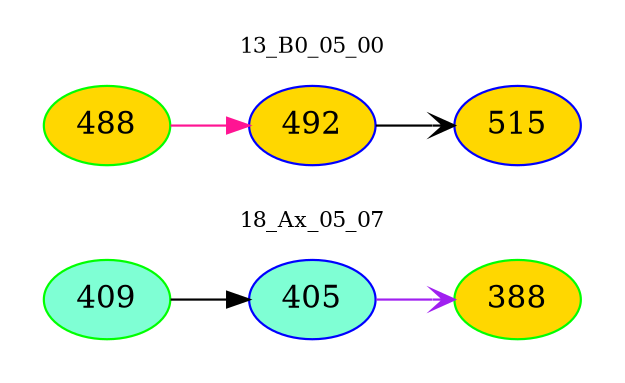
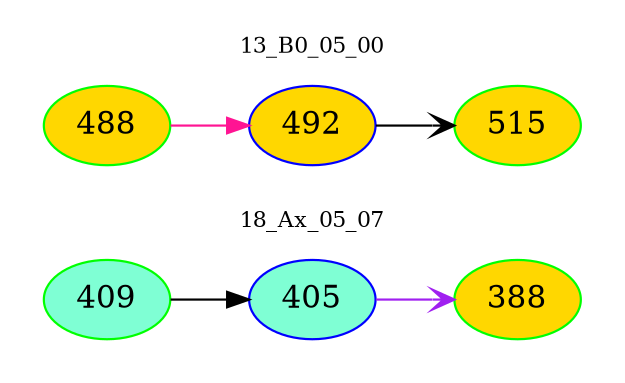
node "515": color blue -> green
